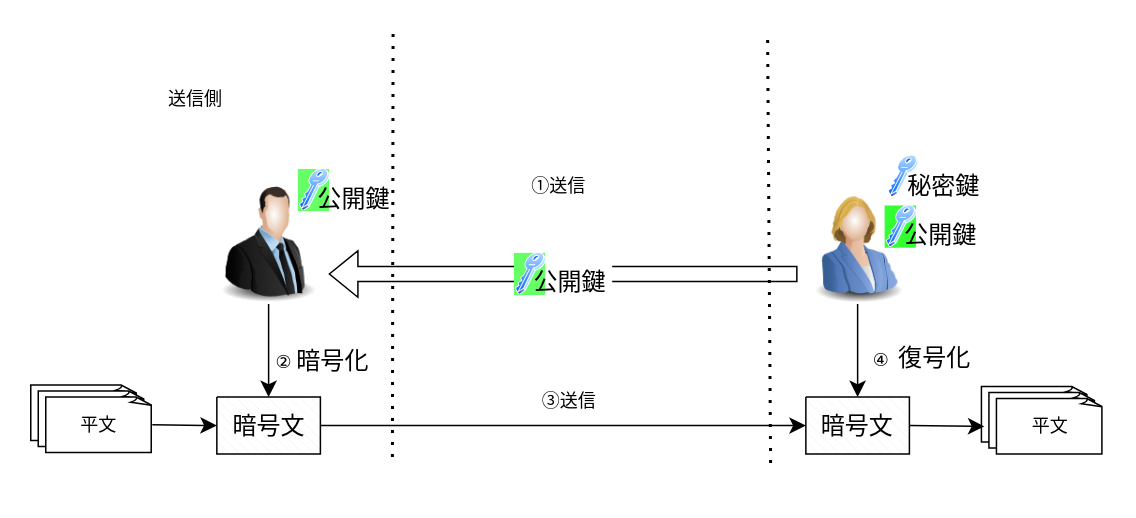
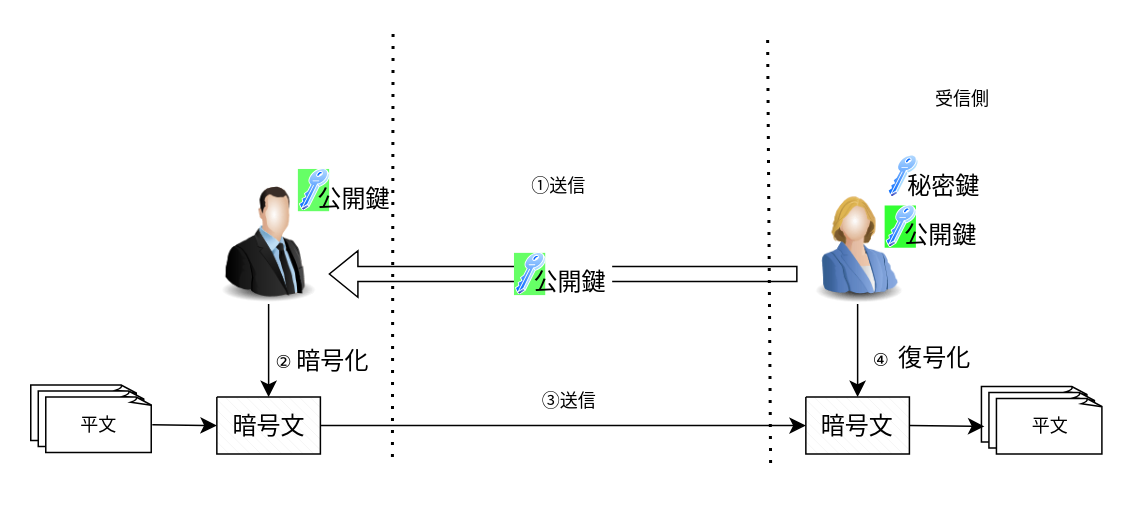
node "送信側": removed
node "受信側": added
